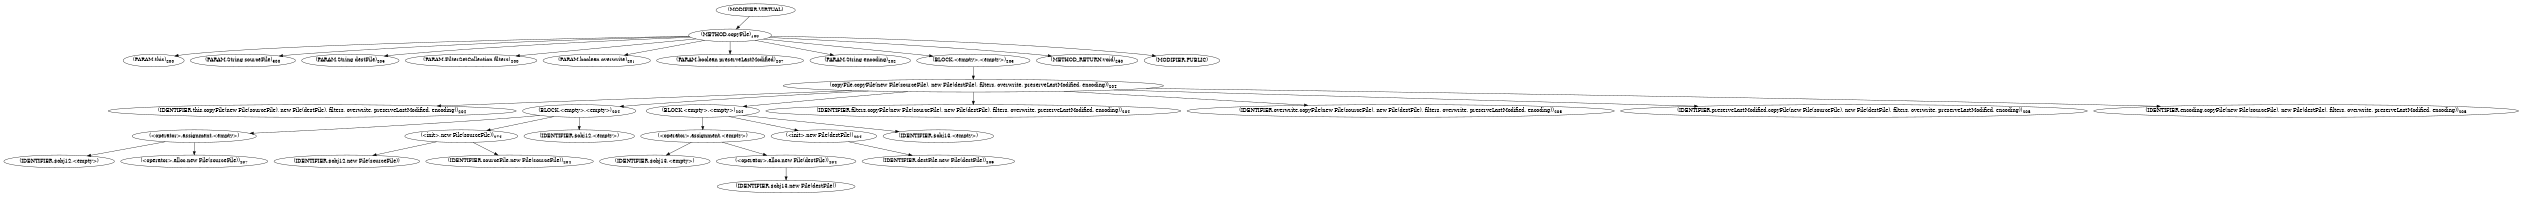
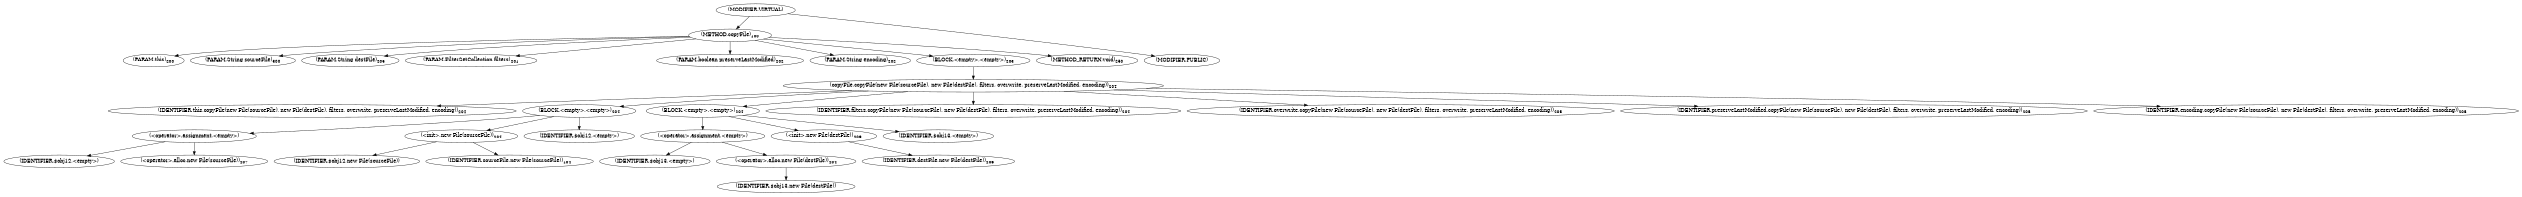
edge "(METHOD,copyFile)" -> "(MODIFIER,PUBLIC)": now "(MODIFIER,VIRTUAL)" -> "(MODIFIER,PUBLIC)"
node "(PARAM,FilterSetCollection filters)": text "200" -> "201"
node "(PARAM,boolean preserveLastModified)": text "207" -> "202"
node "(PARAM,boolean overwrite)": removed
node "(<init>,new File(sourceFile))": text "274" -> "204"
node "(<init>,new File(destFile))": text "204" -> "209"
node "(IDENTIFIER,sourceFile,new File(sourceFile))": text "204" -> "104"
